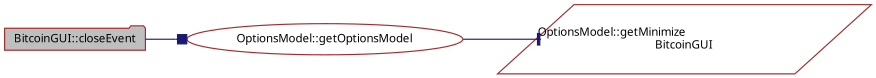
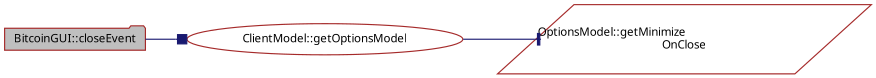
node "OptionsModel::getOptionsModel": label "OptionsModel::getOptionsModel" -> "ClientModel::getOptionsModel"
node "OptionsModel::getMinimize BitcoinGUI": label "OptionsModel::getMinimize BitcoinGUI" -> "OptionsModel::getMinimize OnClose"
